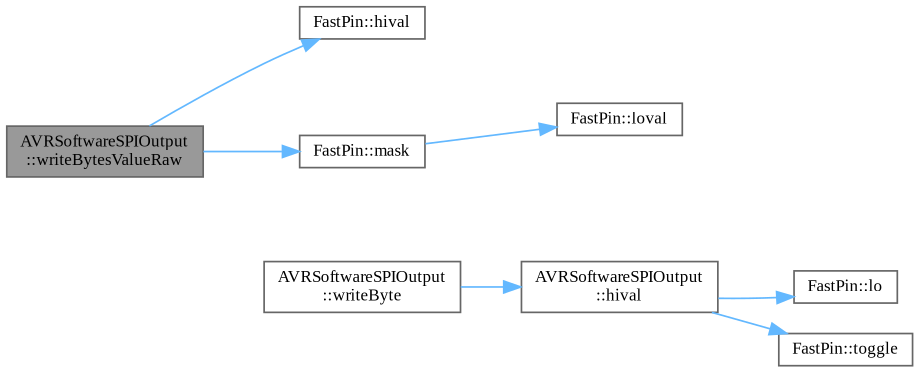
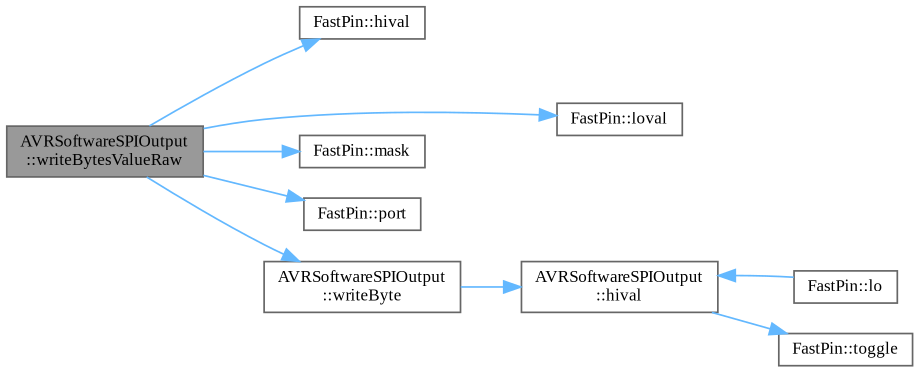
edge "FastPin::mask" -> "FastPin::loval": now "AVRSoftwareSPIOutput ::writeBytesValueRaw" -> "FastPin::loval"
node "FastPin::port": added
edge "AVRSoftwareSPIOutput ::writeBytesValueRaw" -> "AVRSoftwareSPIOutput ::writeByte": added
edge "AVRSoftwareSPIOutput ::hival" -> "FastPin::lo": reversed
